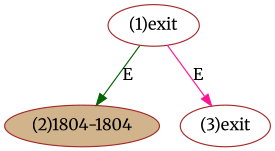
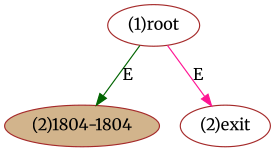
node "(1)exit": label "(1)exit" -> "(1)root"
node "(3)exit": label "(3)exit" -> "(2)exit"
